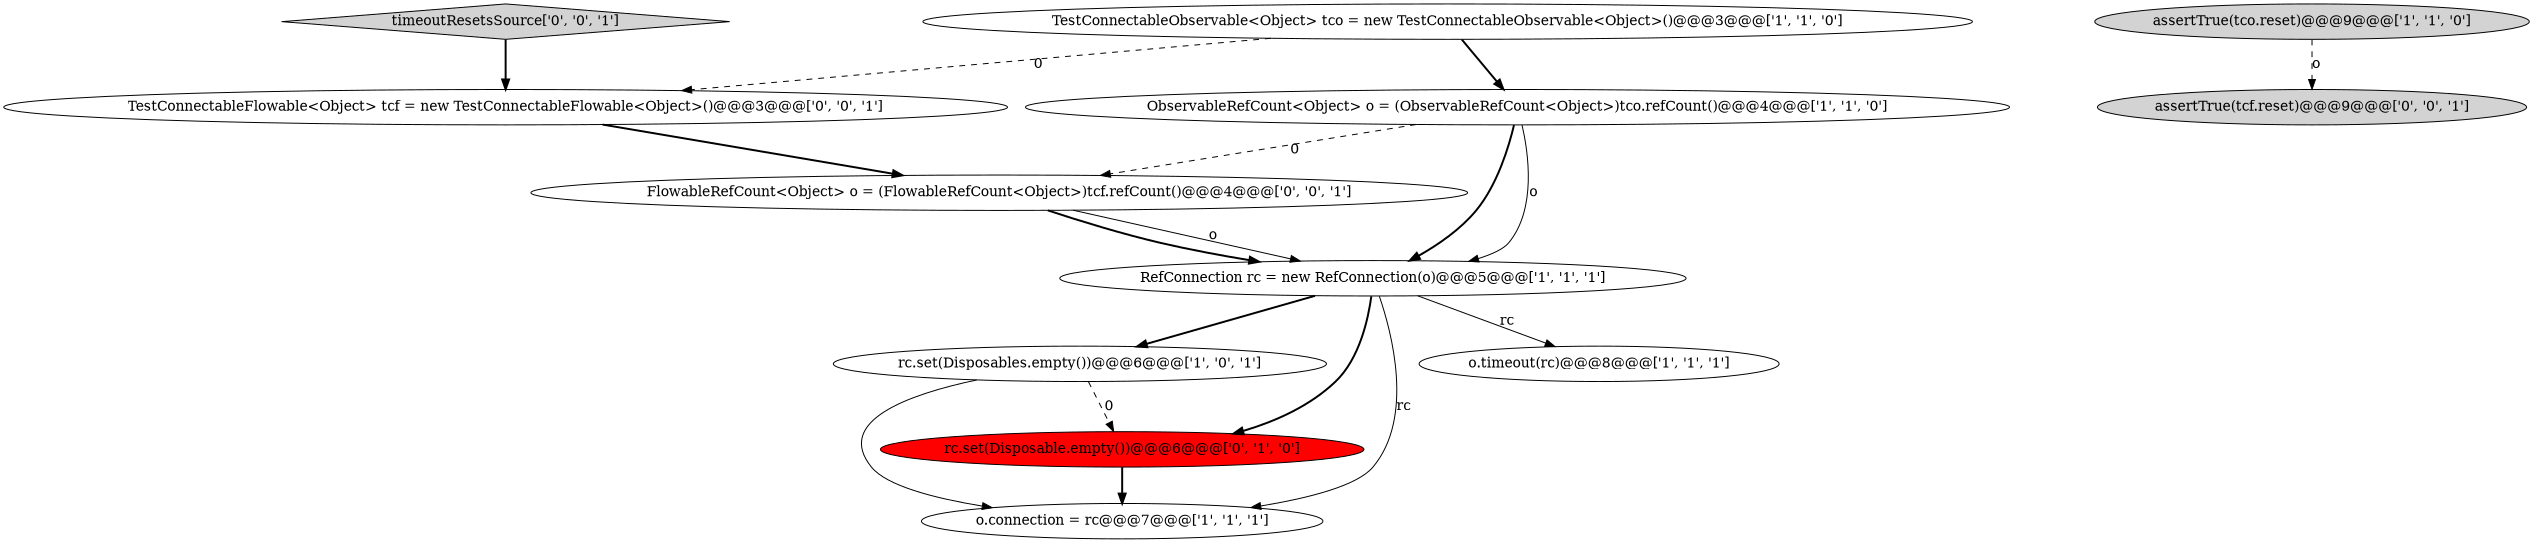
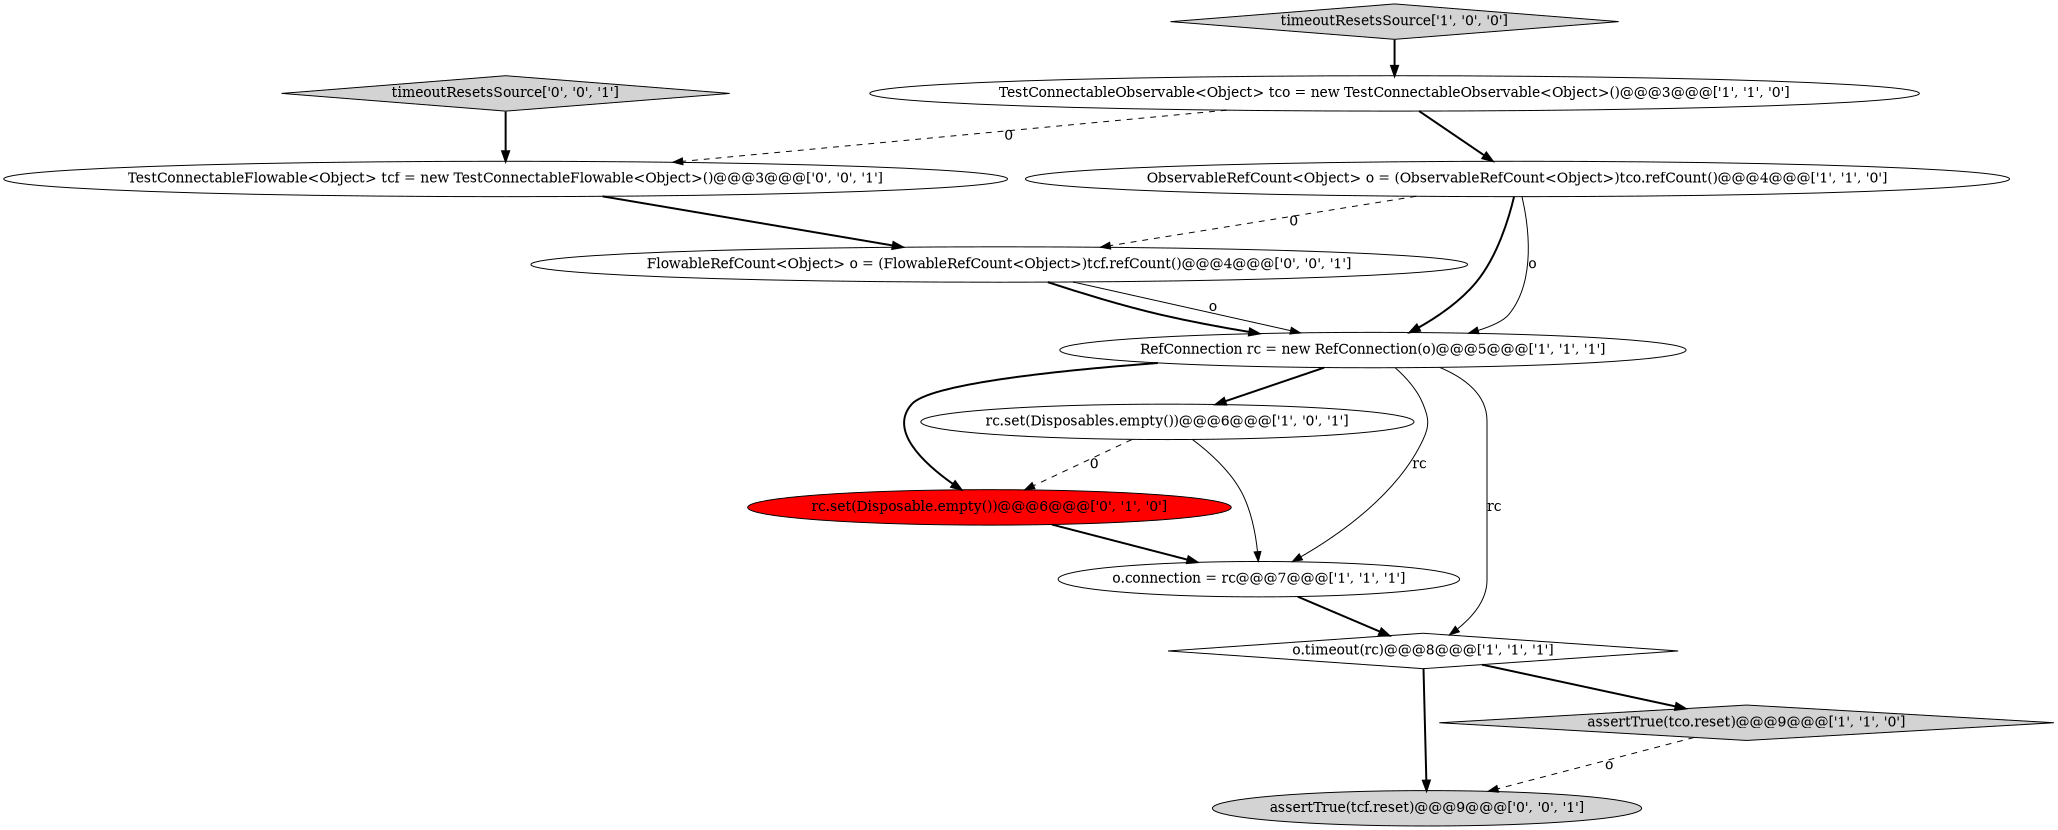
node "timeoutResetsSource['1', '0', '0']": added
node "assertTrue(tco.reset)@@@9@@@['1', '1', '0']": shape ellipse -> diamond
node "o.timeout(rc)@@@8@@@['1', '1', '1']": shape ellipse -> diamond
edge "o.connection = rc@@@7@@@['1', '1', '1']" -> "o.timeout(rc)@@@8@@@['1', '1', '1']": added
edge "o.timeout(rc)@@@8@@@['1', '1', '1']" -> "assertTrue(tco.reset)@@@9@@@['1', '1', '0']": added
edge "o.timeout(rc)@@@8@@@['1', '1', '1']" -> "assertTrue(tcf.reset)@@@9@@@['0', '0', '1']": added
